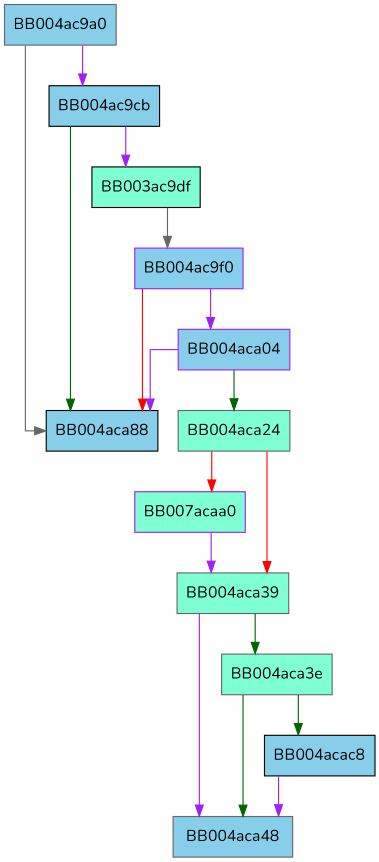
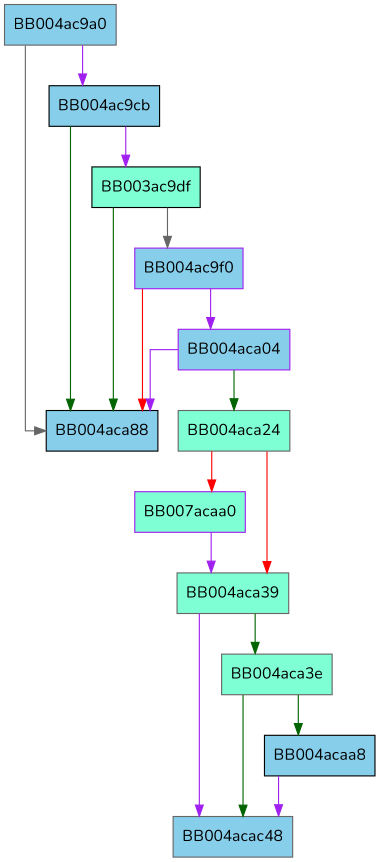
edge "BB003ac9df" -> "BB004aca88": added
node "BB004acac8": label "BB004acac8" -> "BB004acaa8"
node "BB004aca48": label "BB004aca48" -> "BB004acac48"
